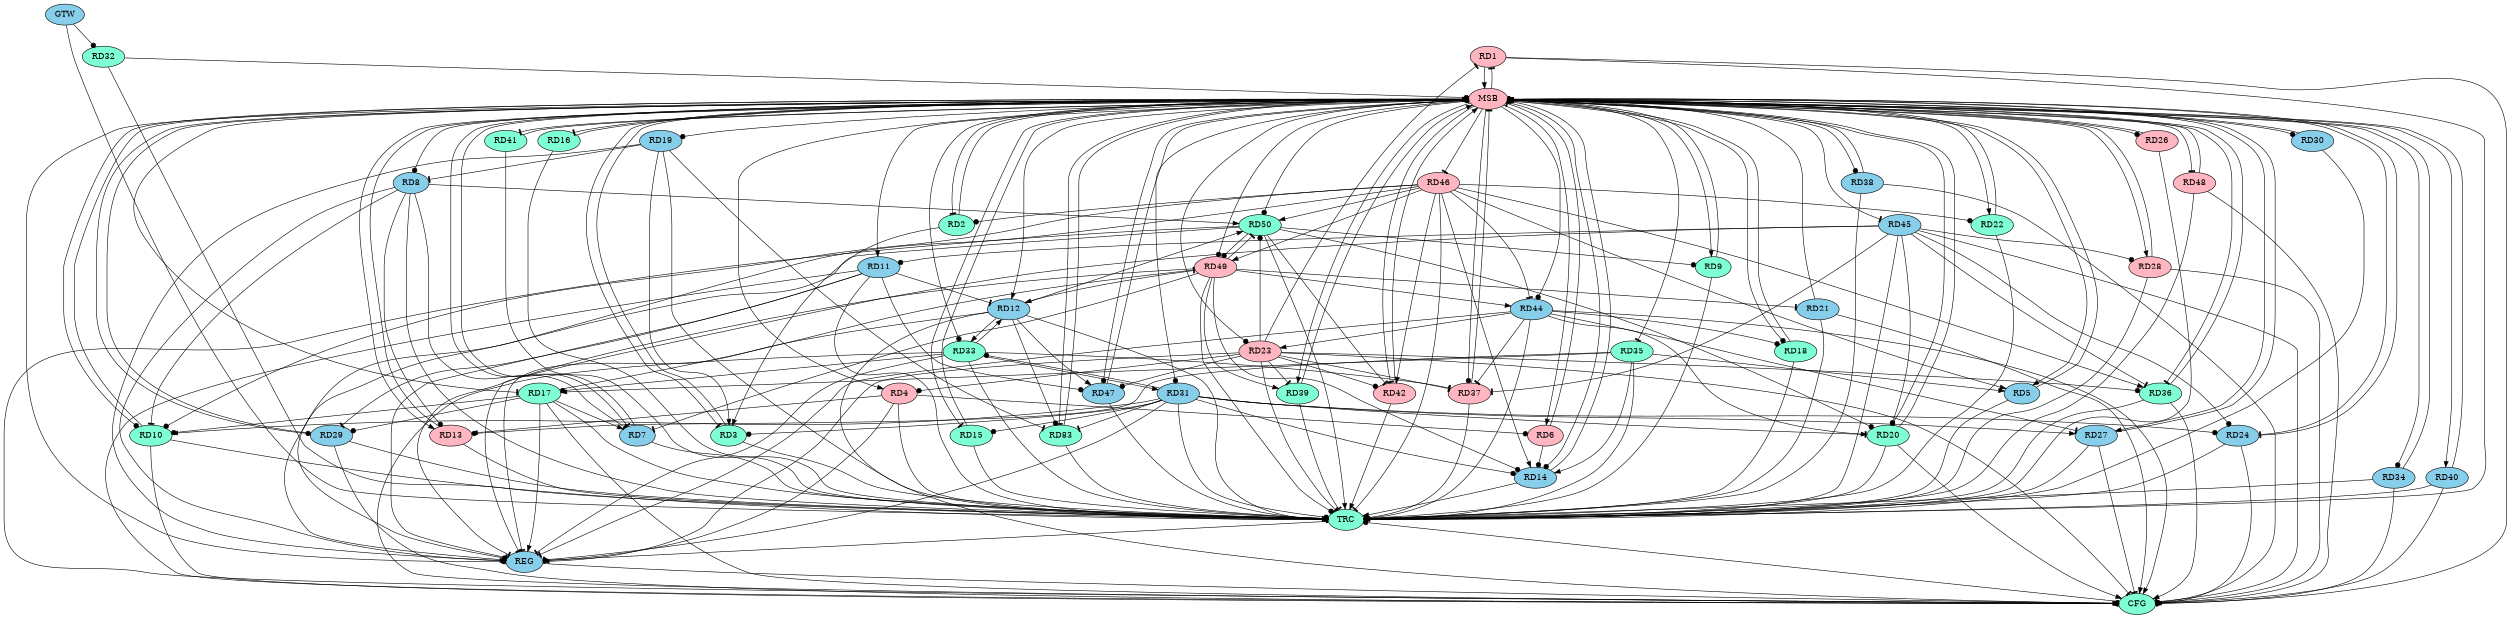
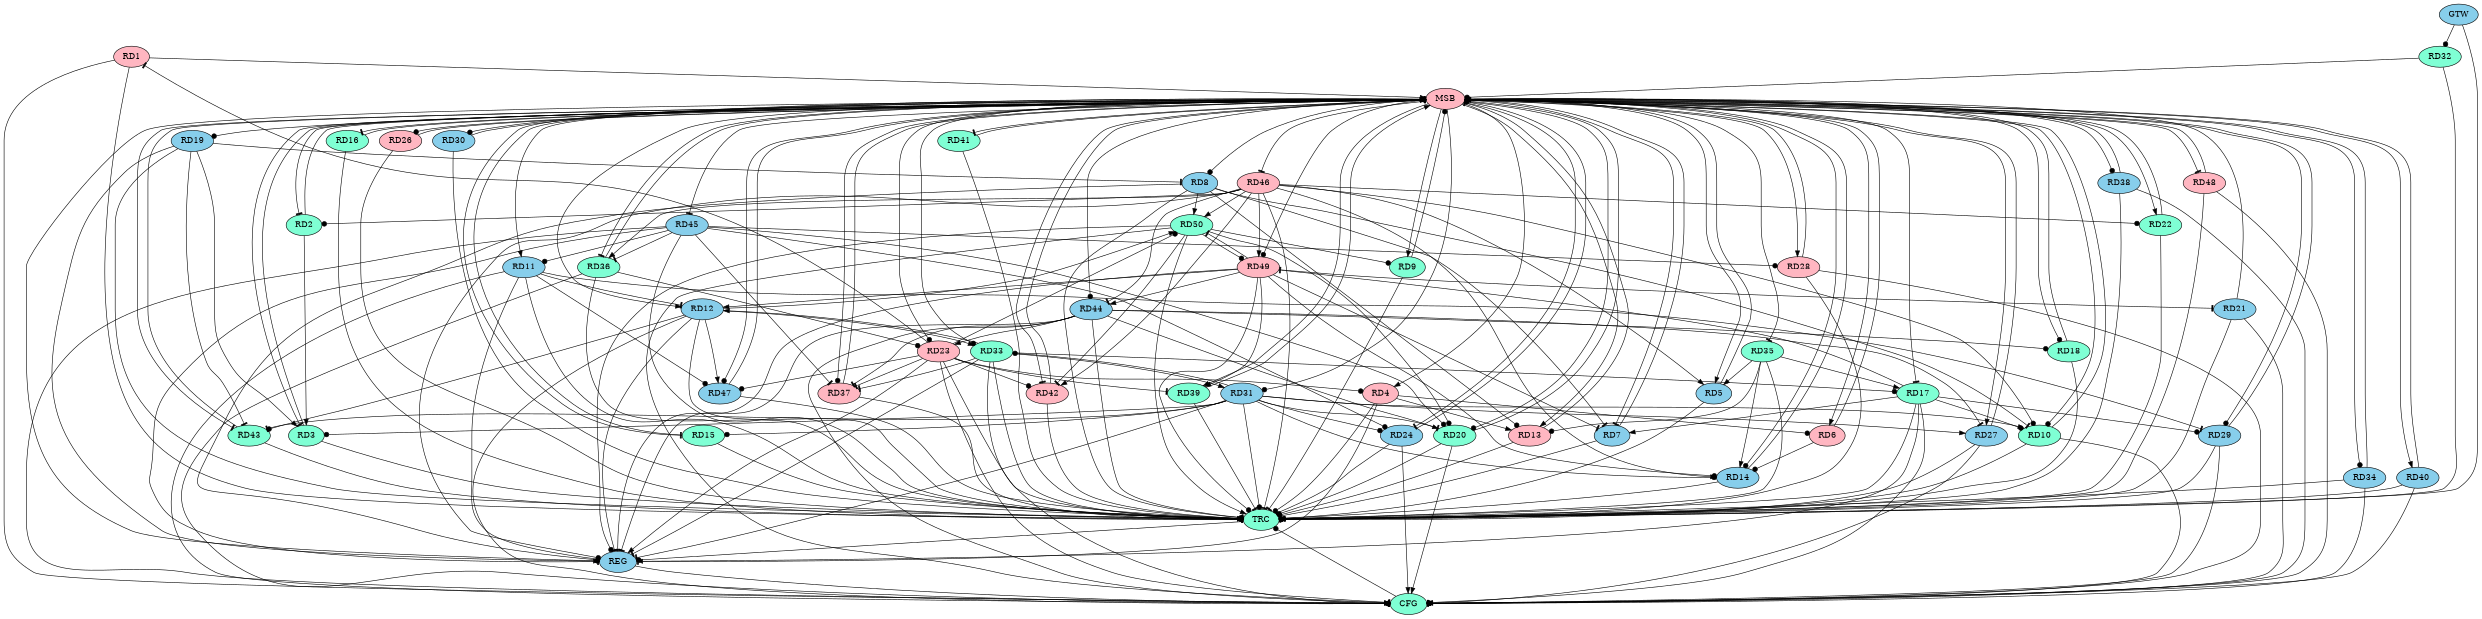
edge "MSB" -> "RD1": removed
edge "MSB" -> "RD50": removed
edge "RD23" -> "RD36": reversed
node "RD83": label "RD83" -> "RD43"
